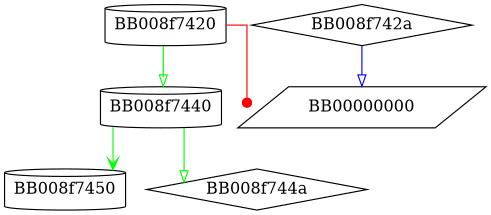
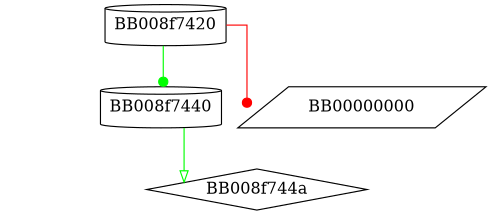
node "BB008f742a": removed
edge "BB008f7420" -> "BB008f7440": arrowhead onormal -> dot
node "BB008f7450": removed
